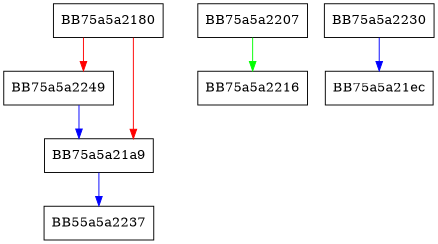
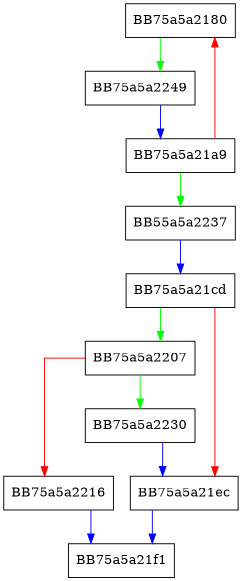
edge "BB75a5a2180" -> "BB75a5a2249": color red -> green
edge "BB75a5a2207" -> "BB75a5a2216": color green -> red
edge "BB75a5a2180" -> "BB75a5a21a9": reversed
edge "BB75a5a21a9" -> "BB55a5a2237": color blue -> green
node "BB75a5a21cd": added
edge "BB75a5a2207" -> "BB75a5a2230": added
node "BB75a5a21f1": added
